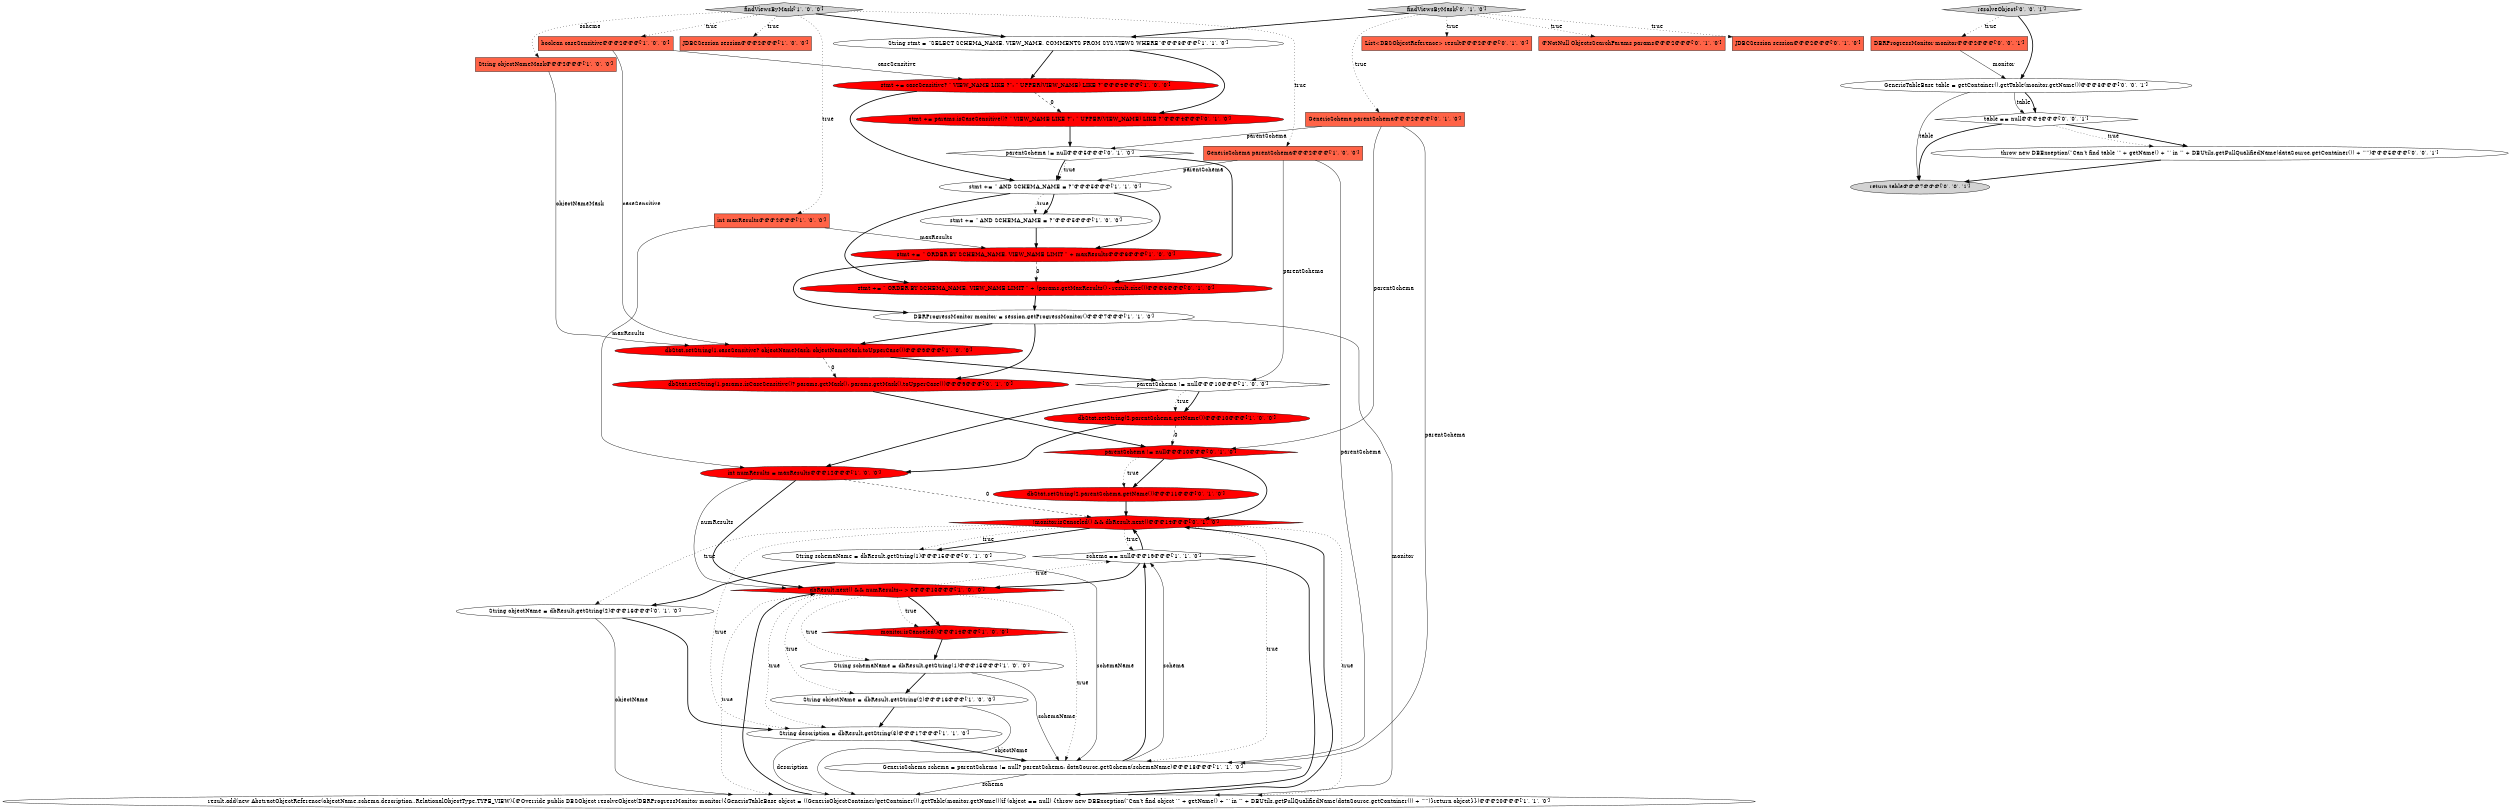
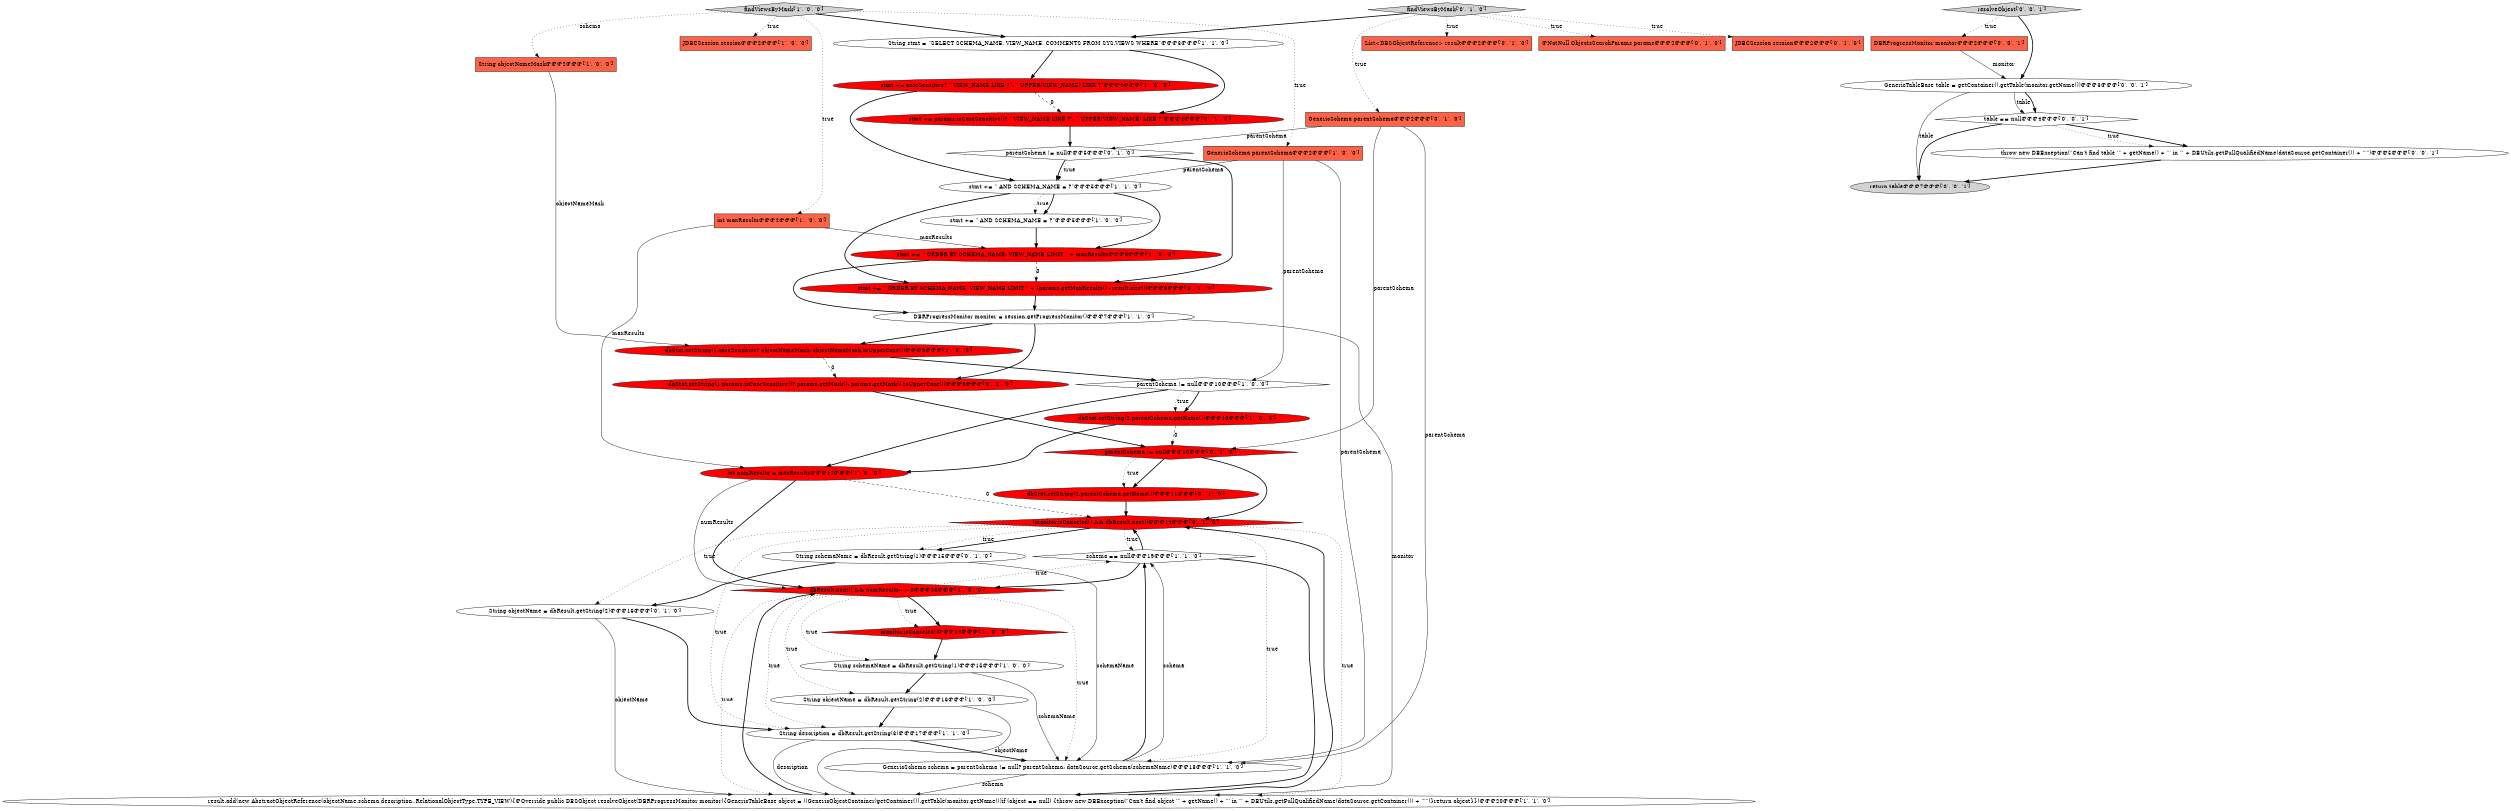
node "boolean caseSensitive@@@2@@@['1', '0', '0']": removed
